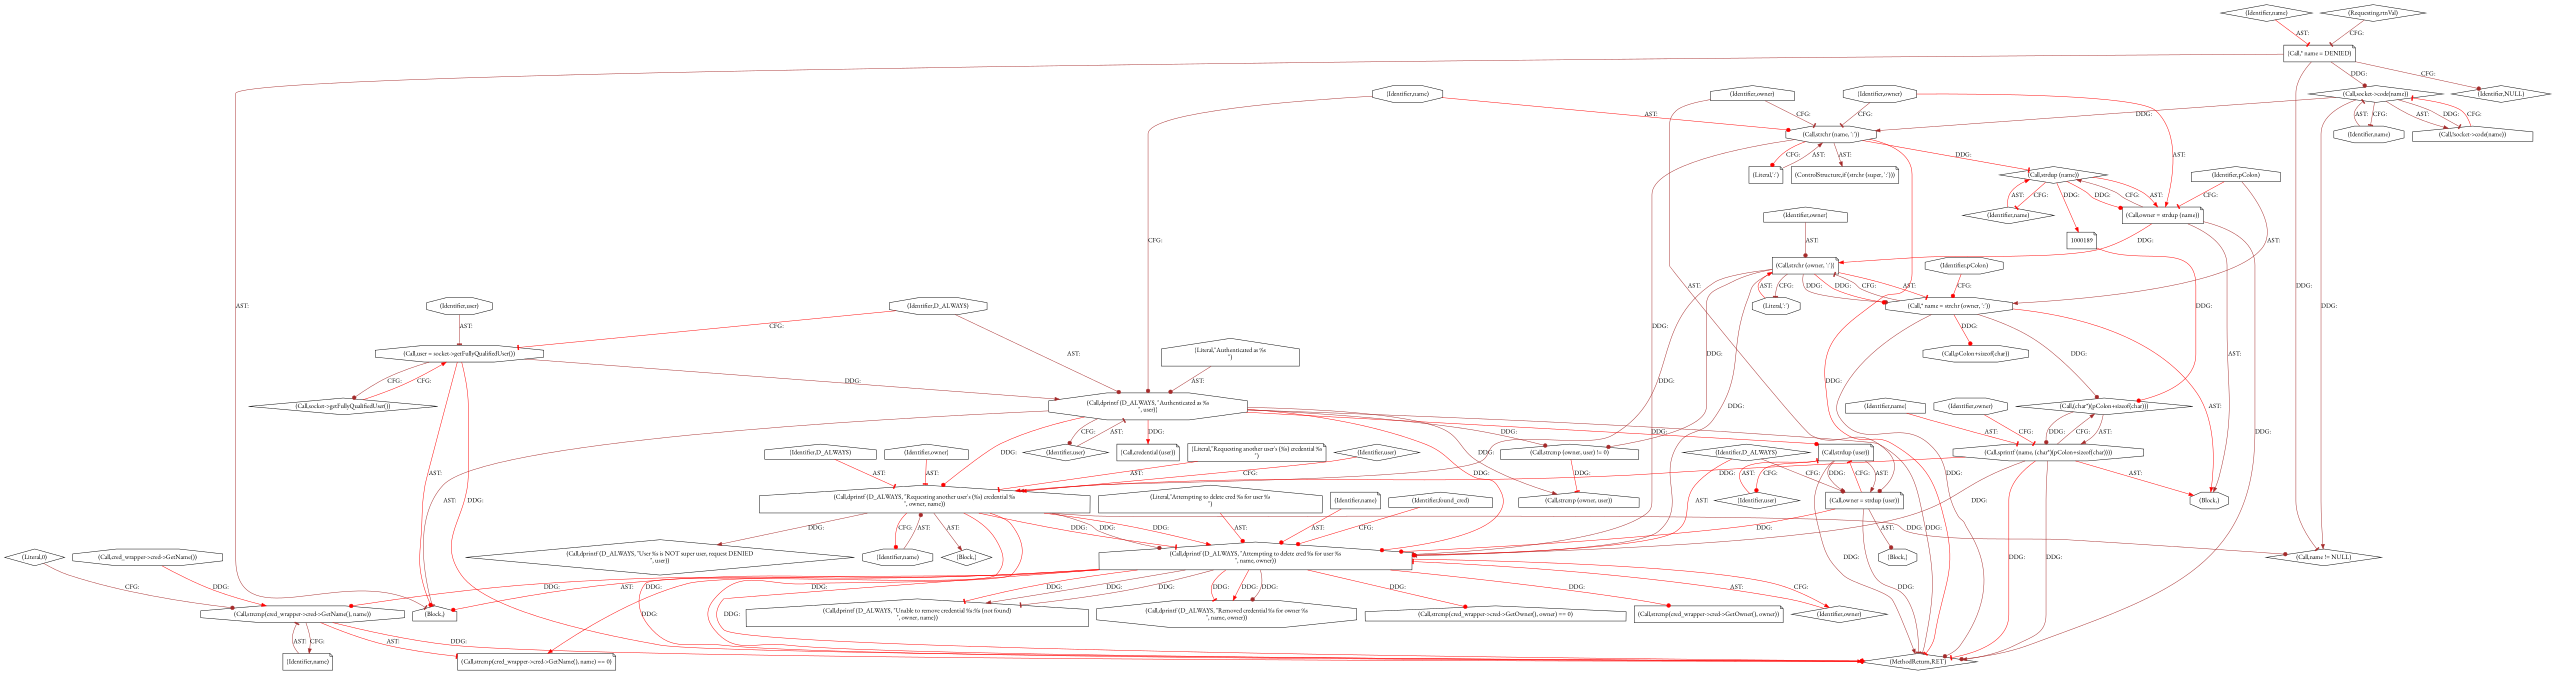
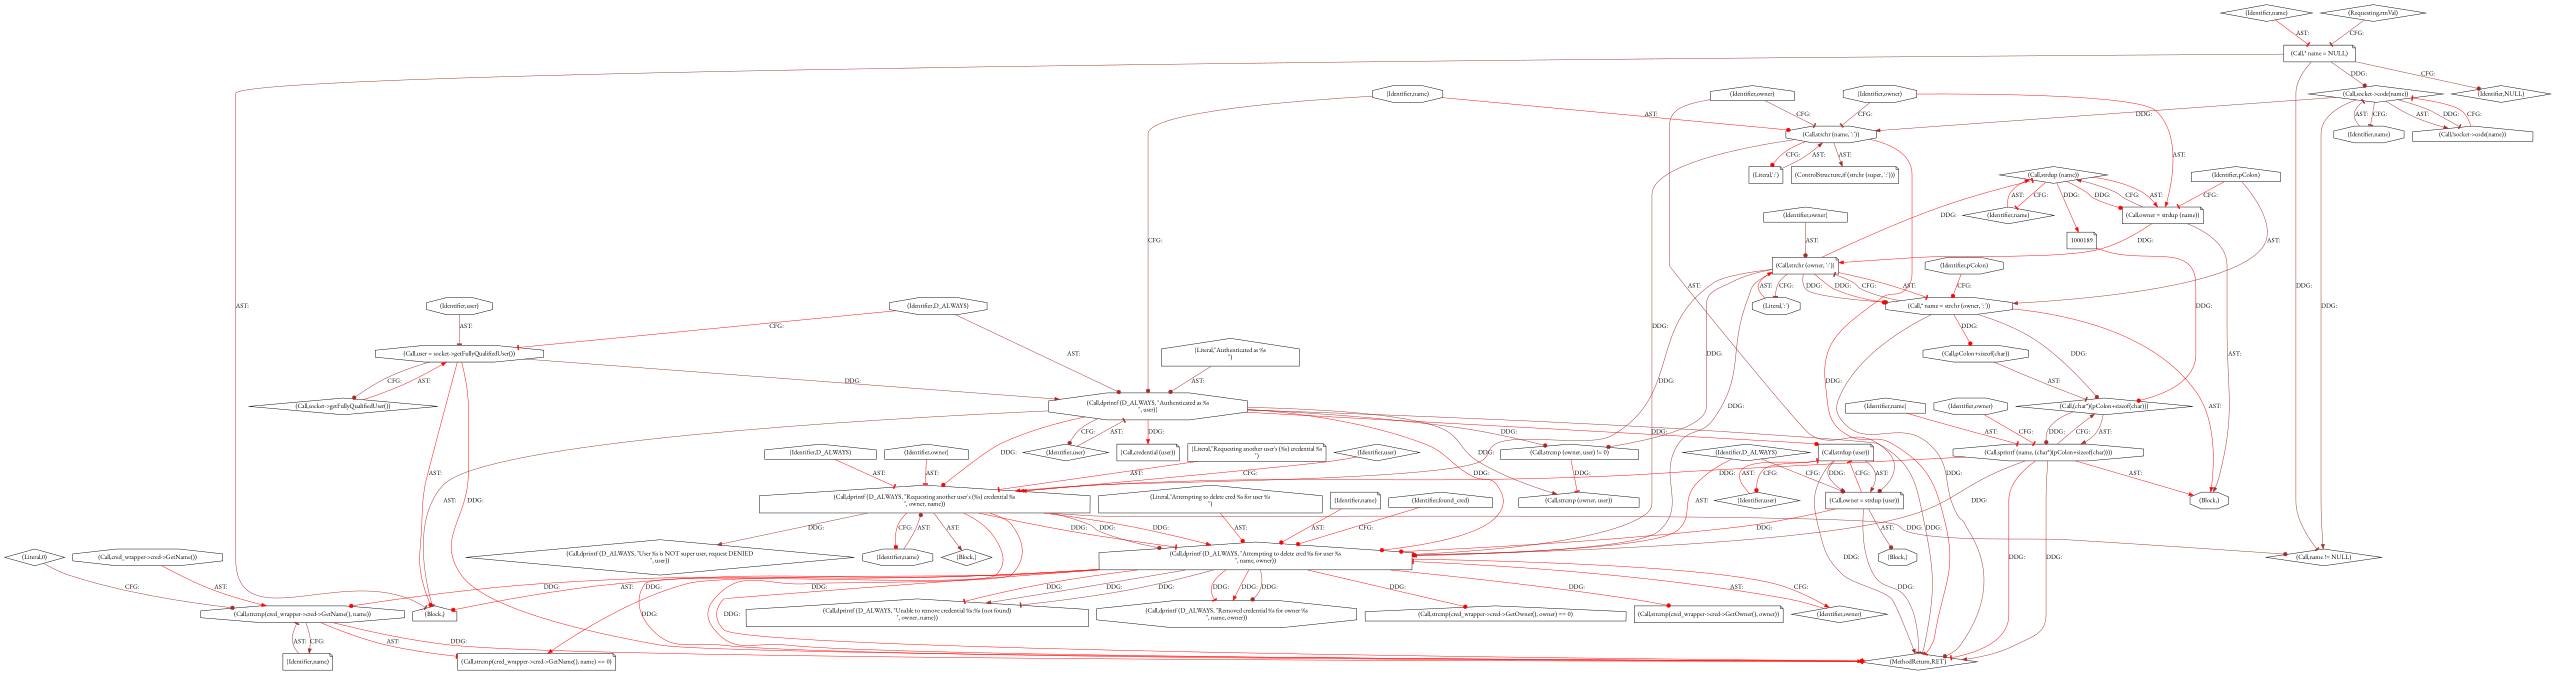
node "(Call,* name = DENIED)": label "(Call,* name = DENIED)" -> "(Call,* name = NULL)"
edge "(Call,strchr (name, ':'))" -> "(Call,strdup (name))": now "(Call,strchr (owner, ':'))" -> "(Call,strdup (name))"
edge "(Call,socket->getFullyQualifiedUser())" -> "(Call,user = socket->getFullyQualifiedUser())": label "CFG: " -> "AST: "
edge "(Call,pColon+sizeof(char))" -> "(Call,(char*)(pColon+sizeof(char)))": added, label "AST:"
edge "(Call,owner = strdup (name))" -> "(MethodReturn,RET)": removed, label "DDG:"
edge "(Call,cred_wrapper->cred->GetName())" -> "(Call,strcmp(cred_wrapper->cred->GetName(), name))": label "DDG: " -> "AST: "
